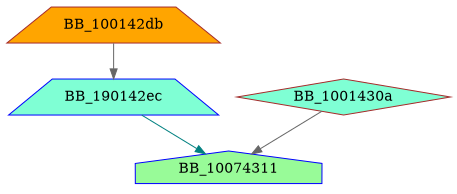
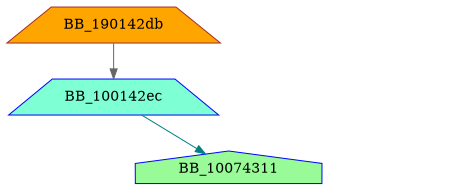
node "BB_100142db": label "BB_100142db" -> "BB_190142db"
node "BB_190142ec": label "BB_190142ec" -> "BB_100142ec"
node "BB_1001430a": removed
